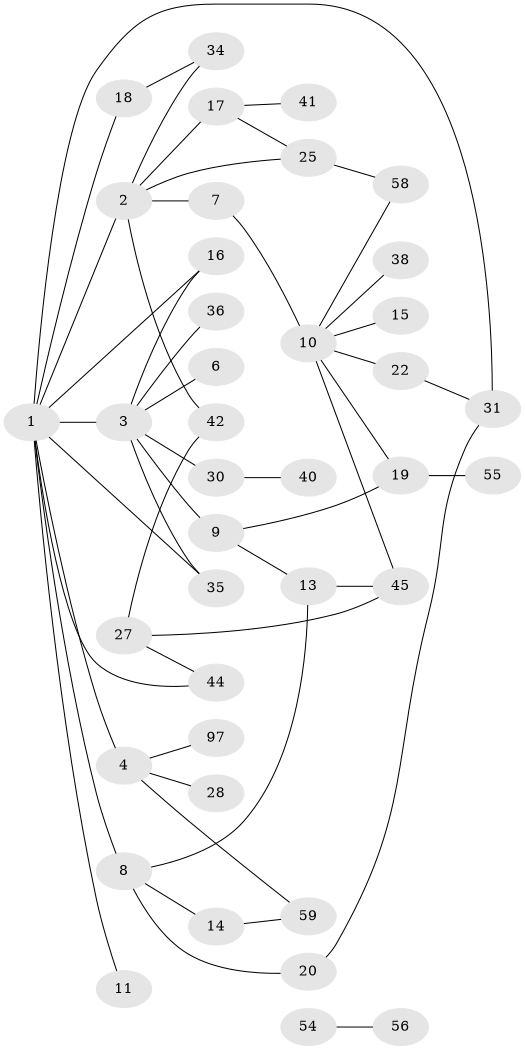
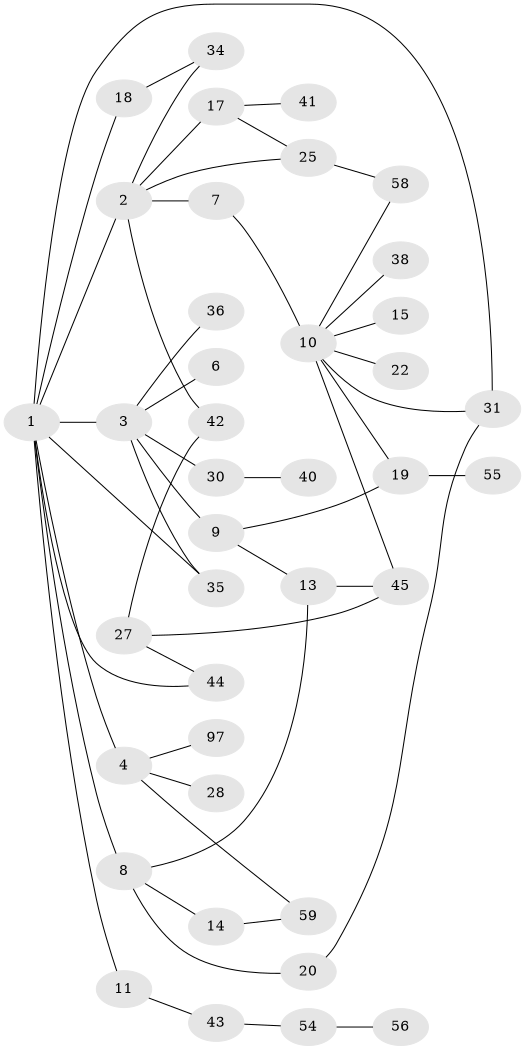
node "16": removed
edge "22" -- "31": now "10" -- "31"
node "43": added
